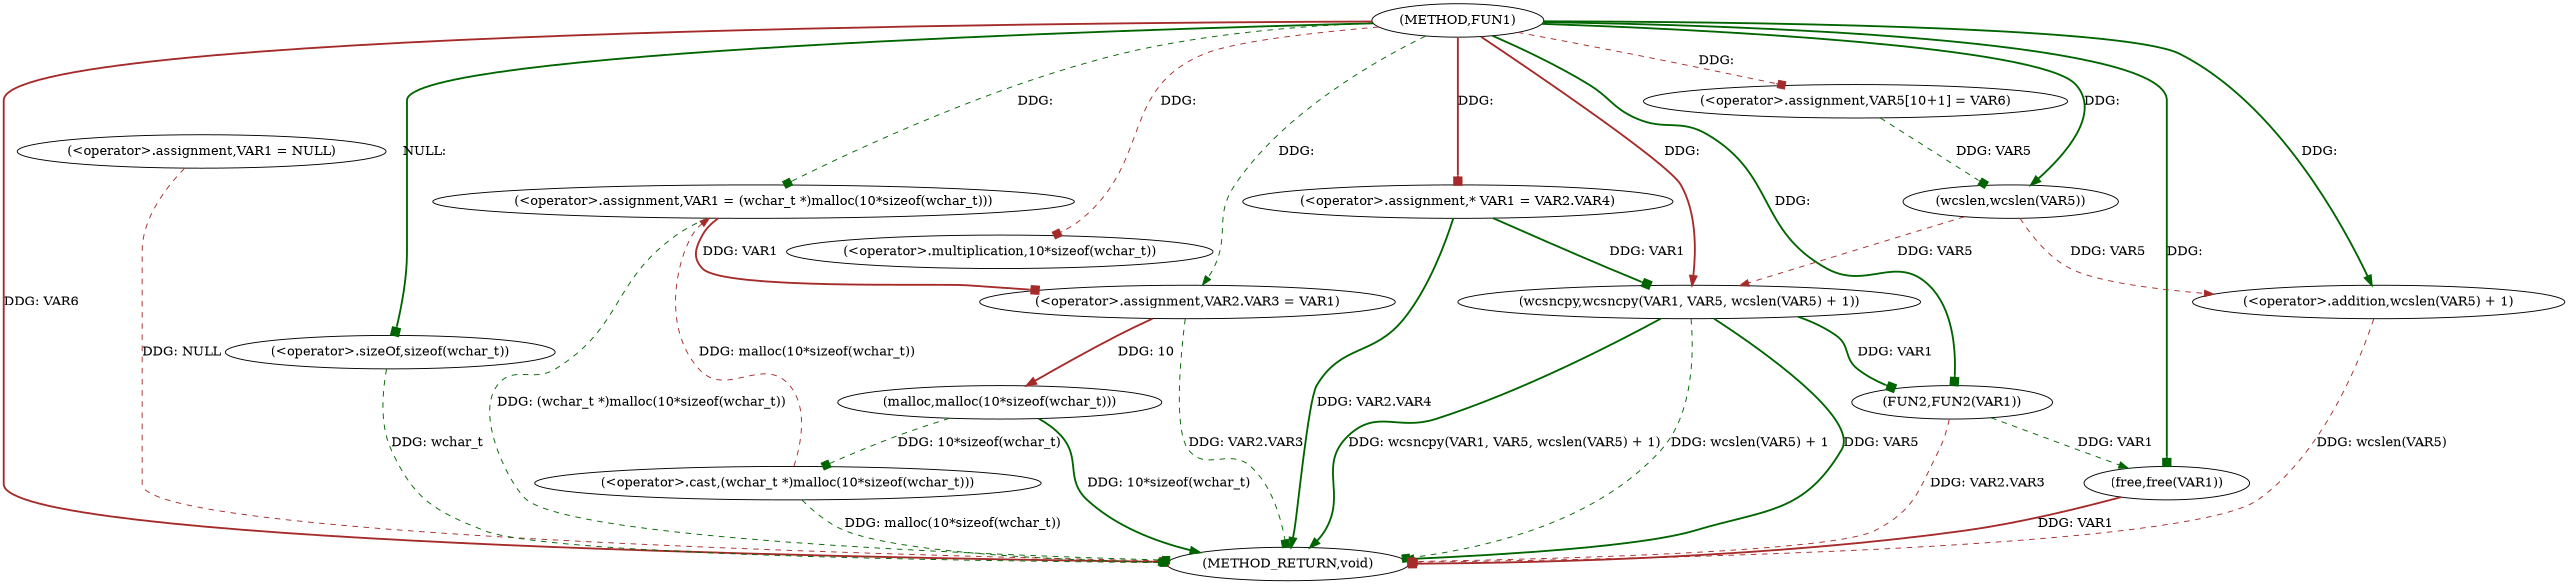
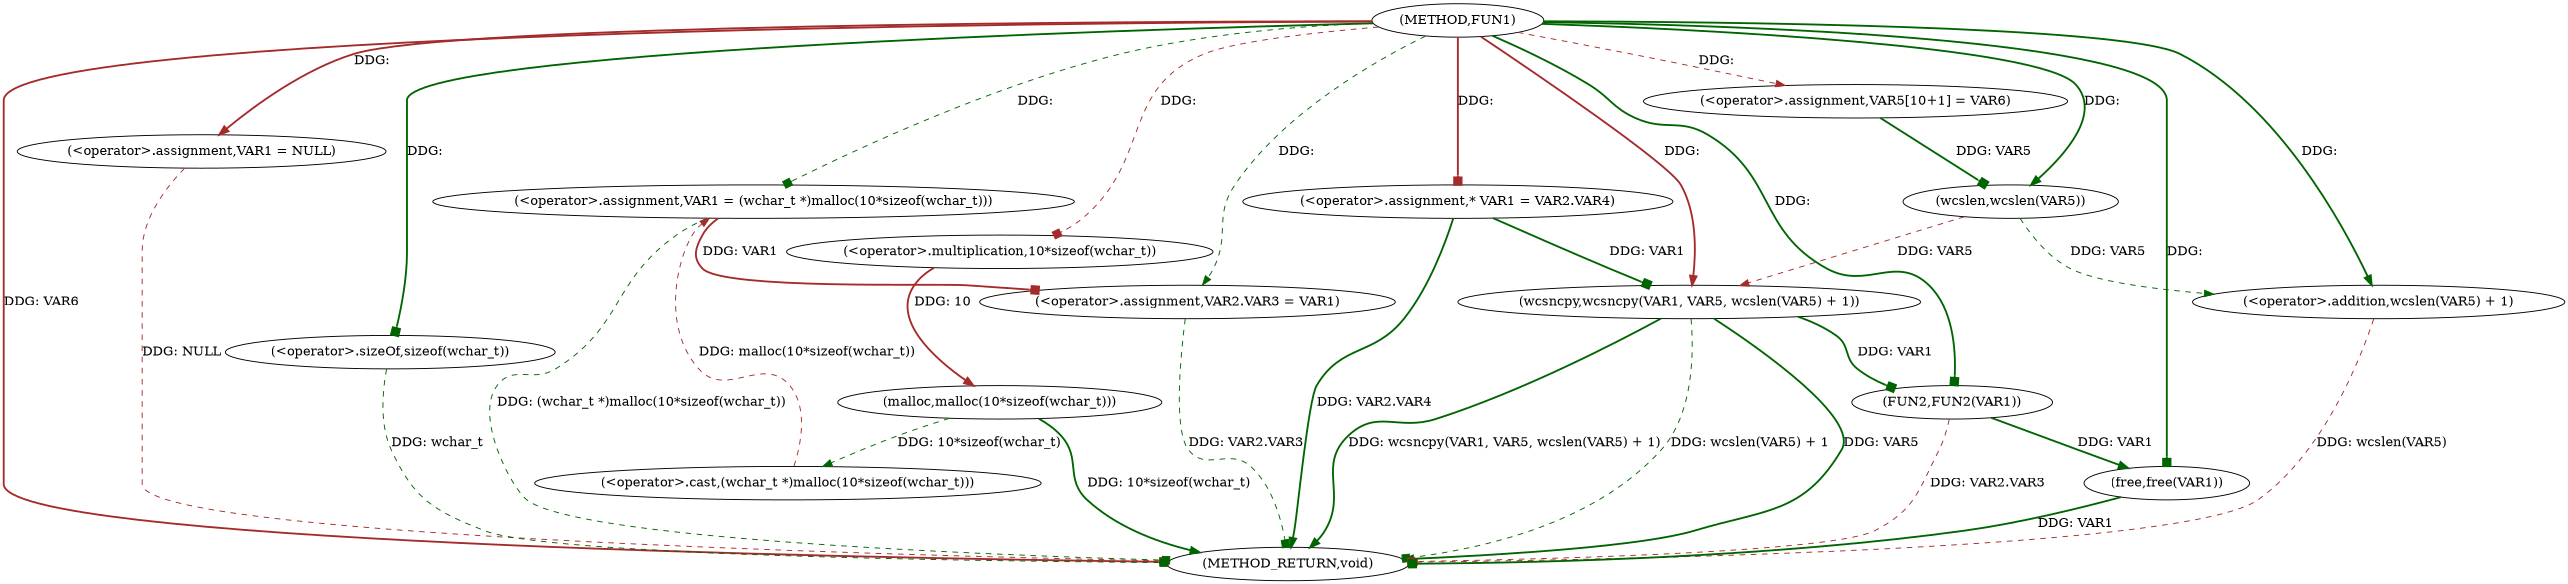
edge "(METHOD,FUN1)" -> "(<operator>.assignment,VAR1 = NULL)": added, label "DDG:"
edge "(METHOD,FUN1)" -> "(<operator>.assignment,VAR5[10+1] = VAR6)": arrowhead box -> normal
edge "(<operator>.assignment,VAR5[10+1] = VAR6)" -> "(wcslen,wcslen(VAR5))": style dashed -> bold
edge "(METHOD,FUN1)" -> "(<operator>.sizeOf,sizeof(wchar_t))": label "NULL: " -> "DDG: "
edge "(wcslen,wcslen(VAR5))" -> "(<operator>.addition,wcslen(VAR5) + 1)": color brown -> darkgreen
edge "(<operator>.assignment,VAR2.VAR3 = VAR1)" -> "(malloc,malloc(10*sizeof(wchar_t)))": now "(<operator>.multiplication,10*sizeof(wchar_t))" -> "(malloc,malloc(10*sizeof(wchar_t)))"
edge "(malloc,malloc(10*sizeof(wchar_t)))" -> "(<operator>.cast,(wchar_t *)malloc(10*sizeof(wchar_t)))": arrowhead box -> normal
edge "(FUN2,FUN2(VAR1))" -> "(free,free(VAR1))": style dashed -> bold
edge "(<operator>.cast,(wchar_t *)malloc(10*sizeof(wchar_t)))" -> "(METHOD_RETURN,void)": removed, label "DDG: malloc(10*sizeof(wchar_t))"
edge "(free,free(VAR1))" -> "(METHOD_RETURN,void)": color brown -> darkgreen
